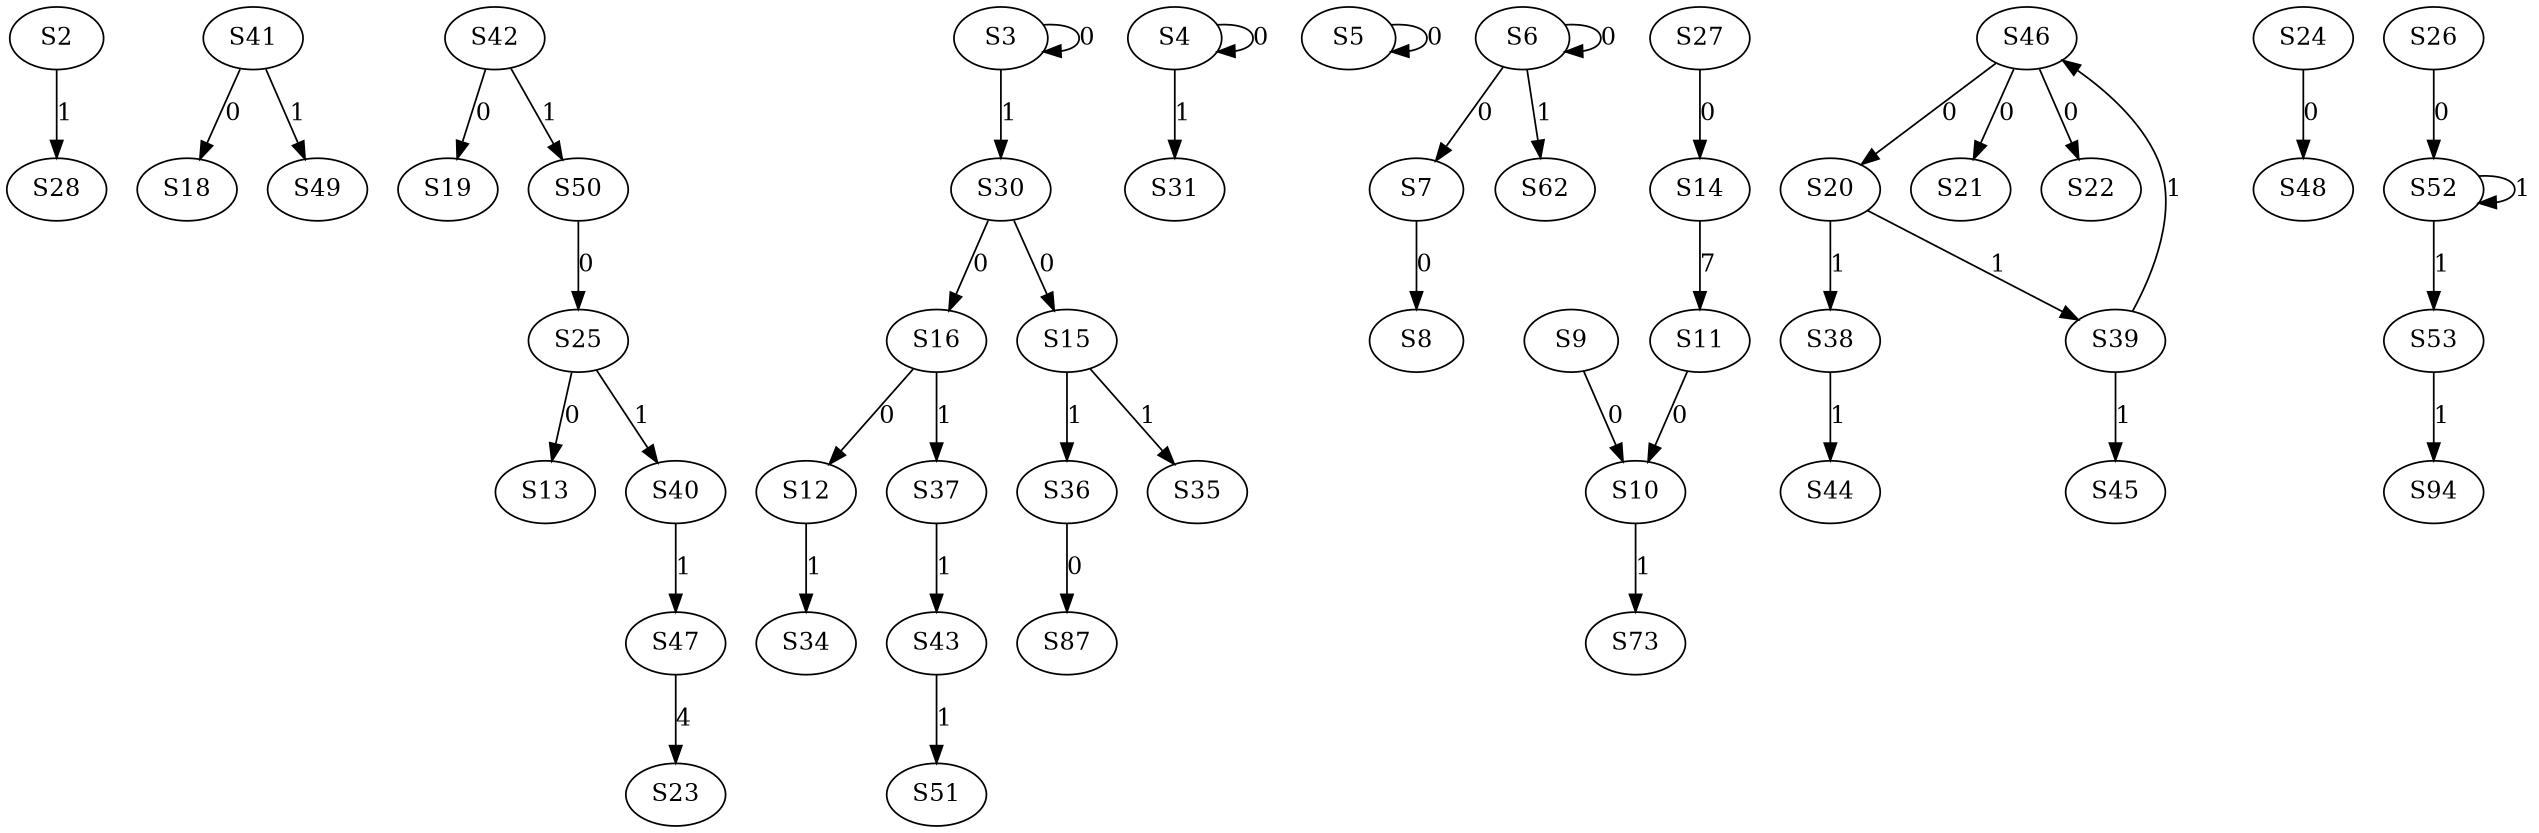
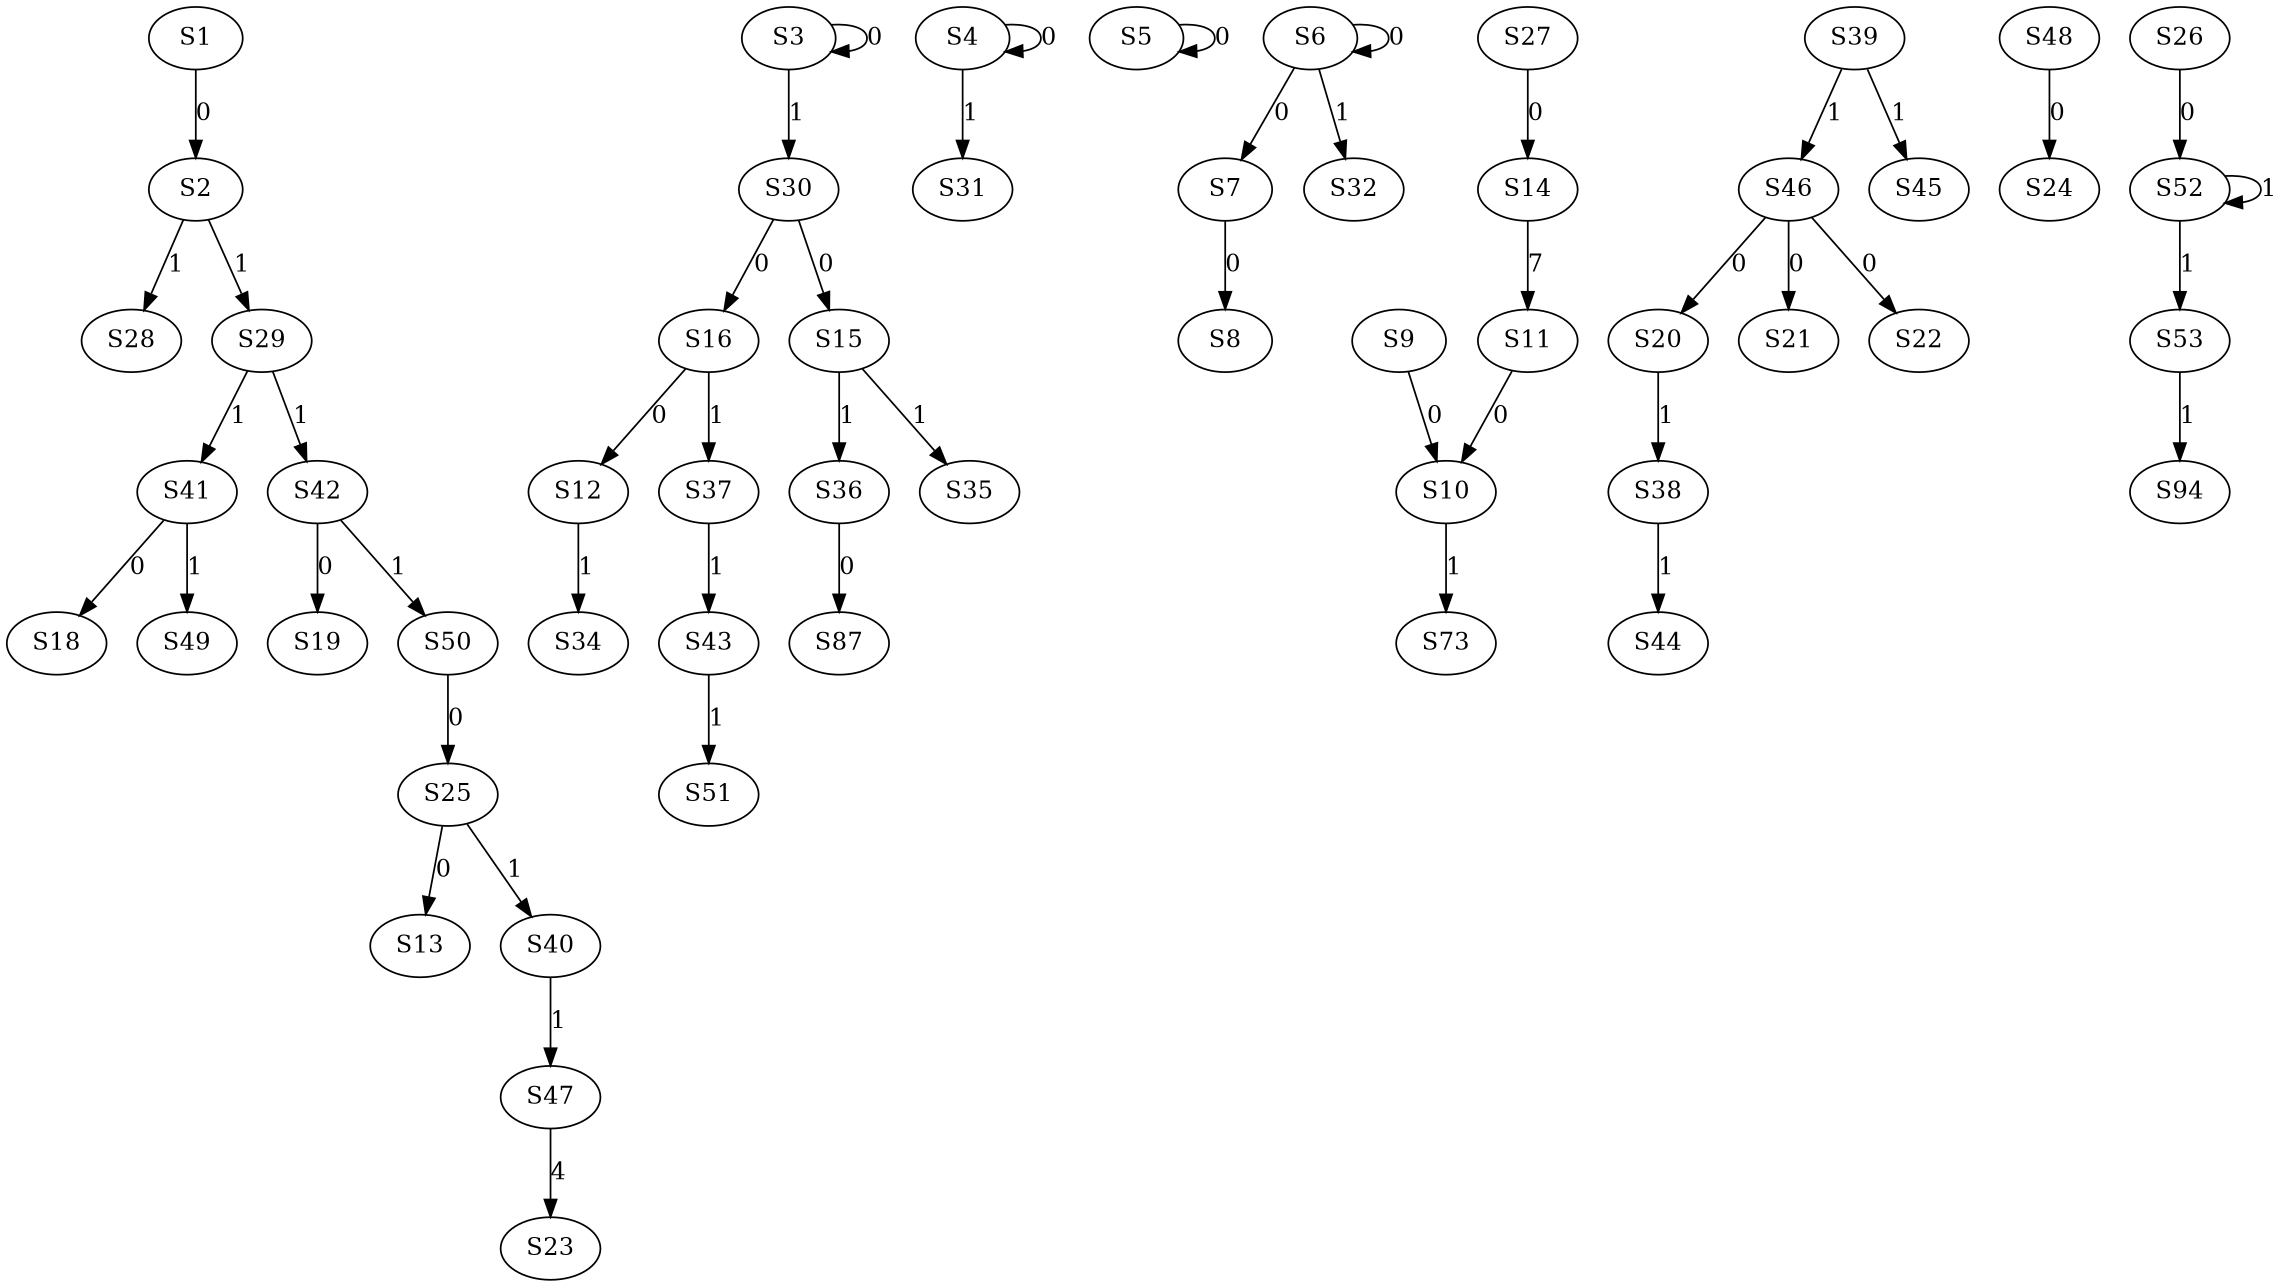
node "S1": added
edge "S24" -> "S48": reversed
node "S62": label "S62" -> "S32"
edge "S20" -> "S39": removed, label "1"
node "S29": added
